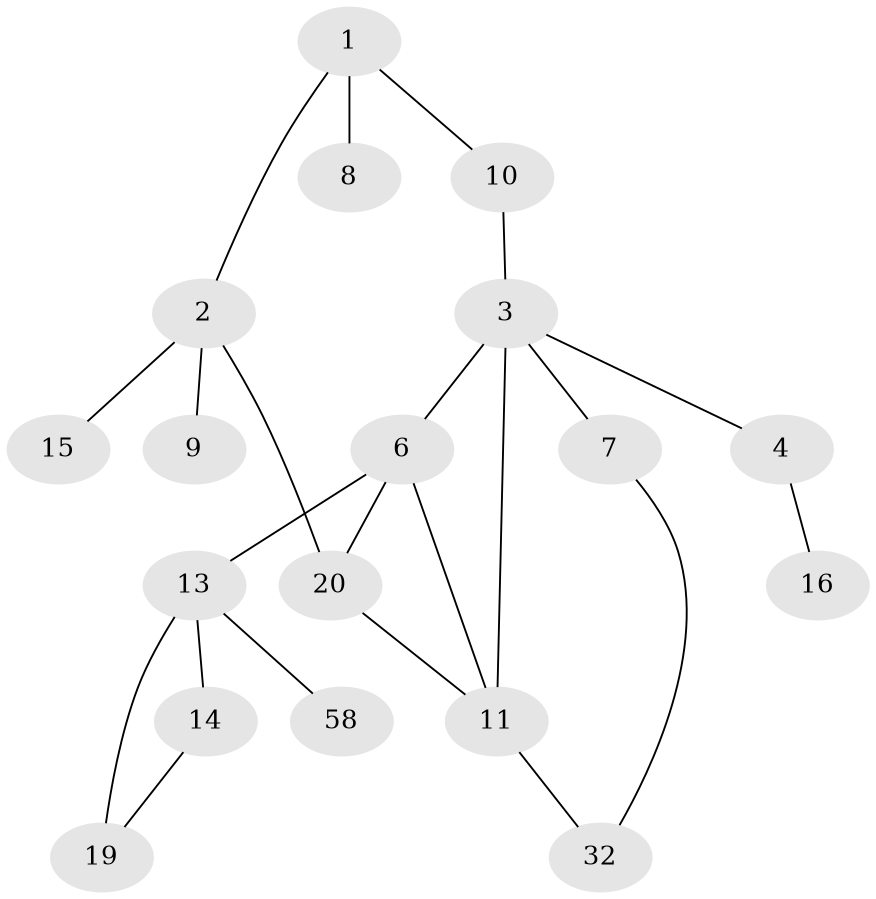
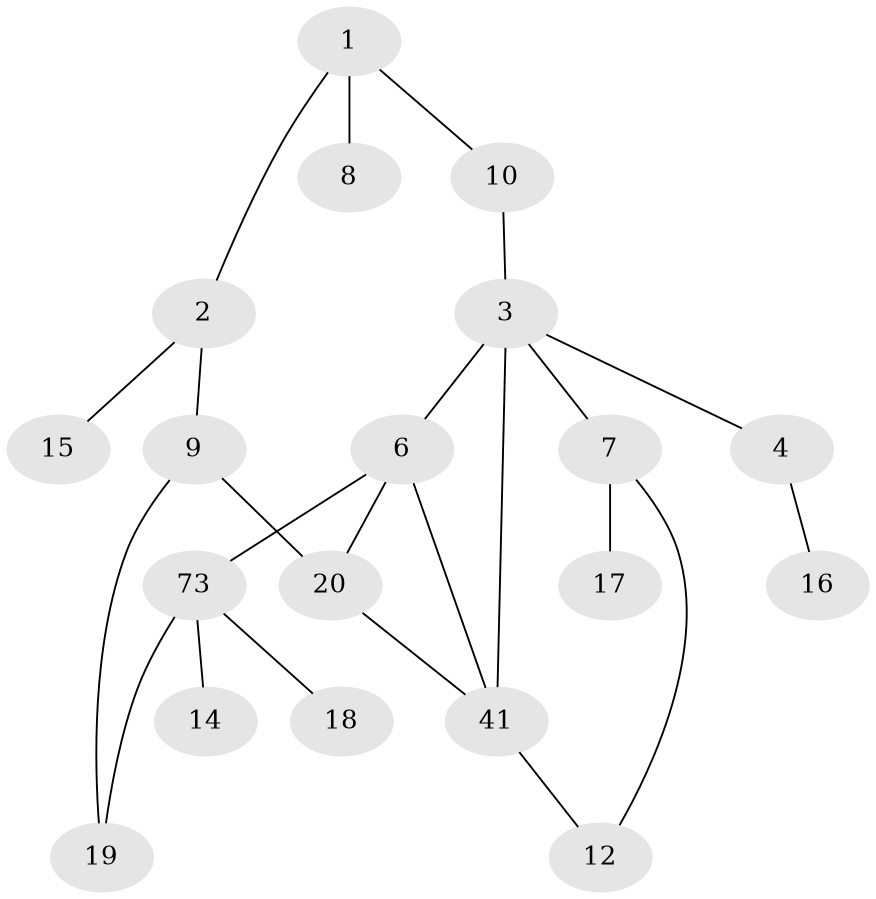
edge "2" -- "20": now "9" -- "20"
node "13": label "13" -> "73"
node "17": added
node "58": label "58" -> "18"
node "11": label "11" -> "41"
edge "14" -- "19": now "9" -- "19"
node "32": label "32" -> "12"
